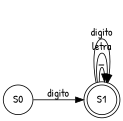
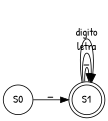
edge "S0" -> "S1": label "digito" -> "_"
